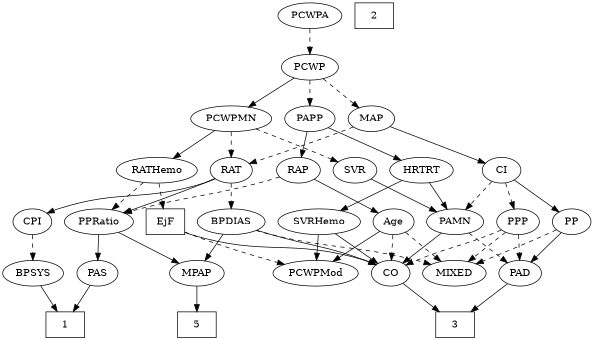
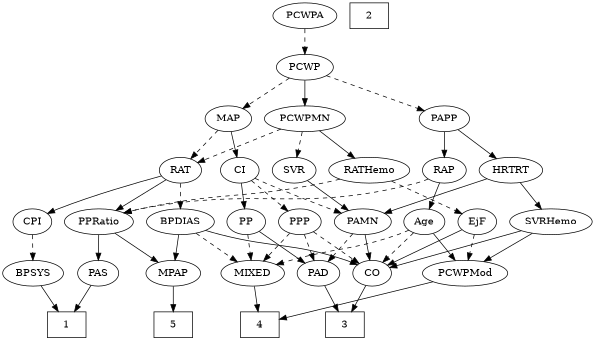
node "EjF": shape box -> ellipse
node "4": added
